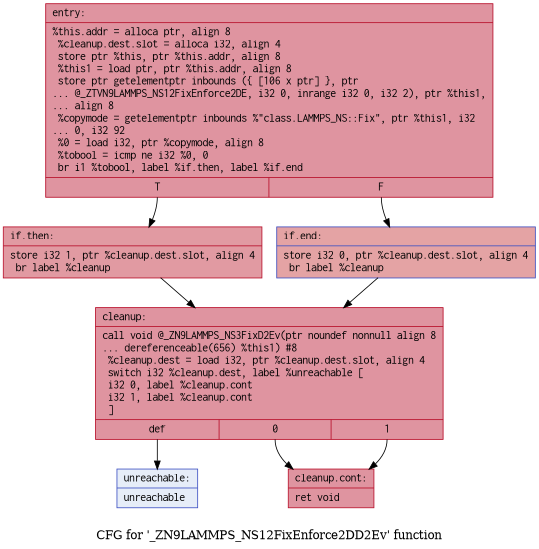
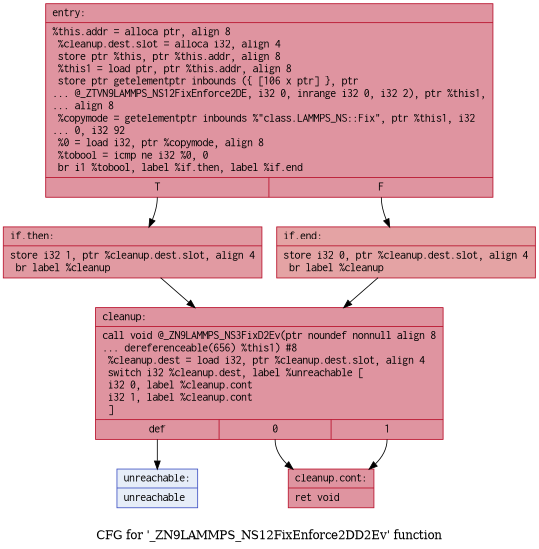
node "if.end:": color #3d50c3ff -> #b70d28ff
